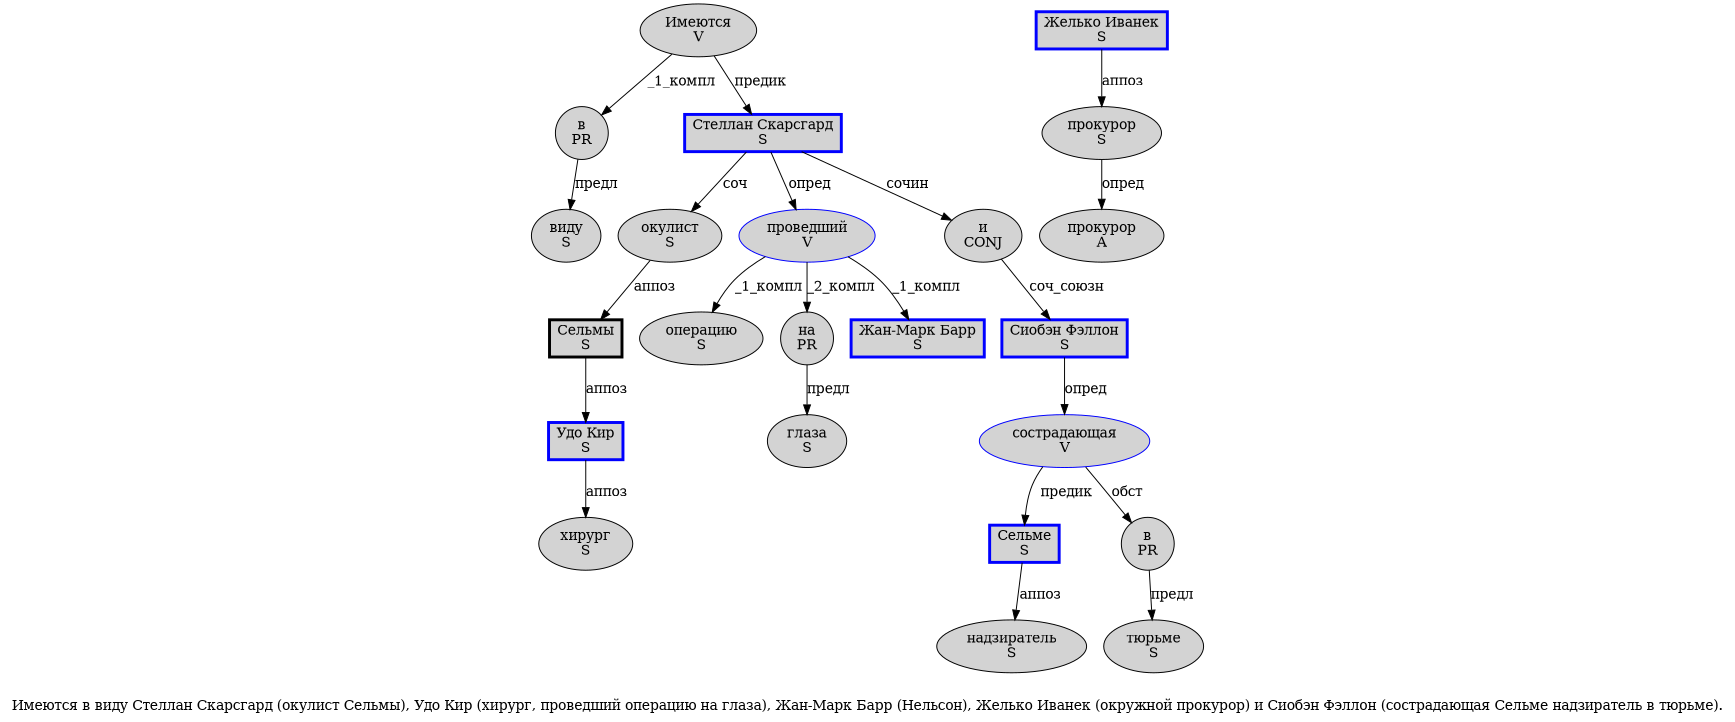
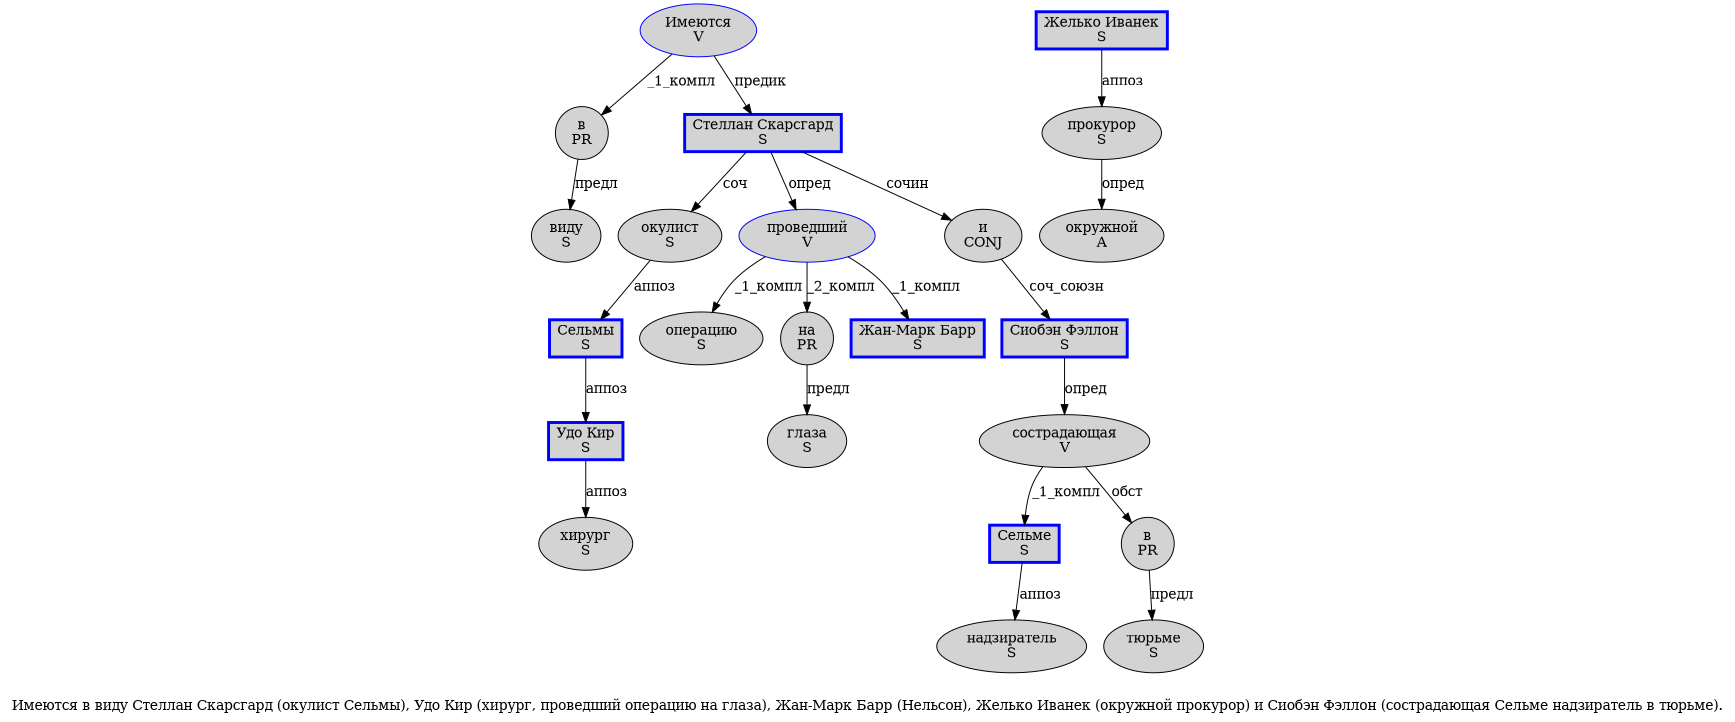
node "Имеются V": color black -> blue
node "прокурор A": label "прокурор A" -> "окружной A"
node "Сельмы S": color black -> blue
node "сострадающая V": color blue -> black
edge "сострадающая V" -> "Сельме S": label "предик" -> "_1_компл"
